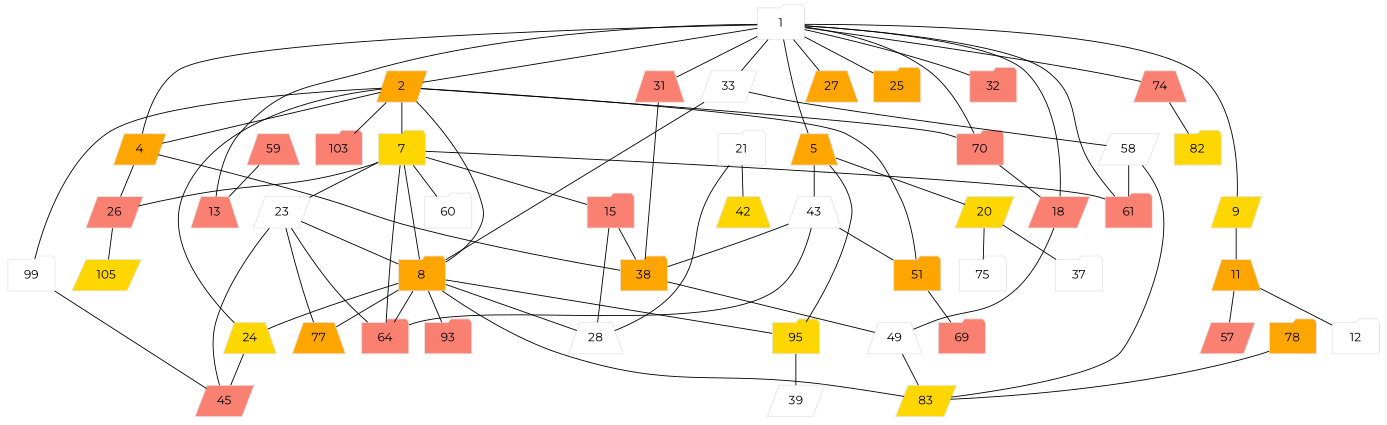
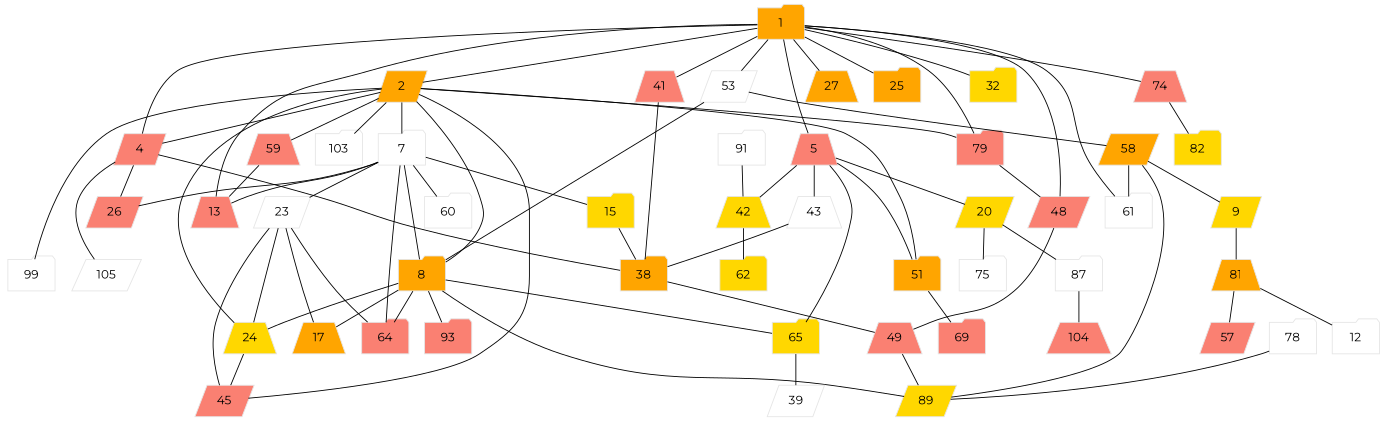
node "1": fillcolor white -> orange
edge "1" -- "9": now "58" -- "9"
node "31": label "31" -> "41"
node "33": label "33" -> "53"
node "32": fillcolor salmon -> gold
edge "2" -- "59": added
node "4": fillcolor orange -> salmon
node "103": fillcolor salmon -> white
node "7": fillcolor gold -> white
node "21": label "21" -> "91"
node "5": fillcolor orange -> salmon
node "70": label "70" -> "79"
node "58": fillcolor white -> orange
edge "7" -- "61": now "7" -- "13"
edge "5" -- "42": added
node "15": fillcolor salmon -> gold
node "18": label "18" -> "48"
node "61": fillcolor salmon -> white
edge "23" -- "8": now "23" -- "24"
edge "26" -- "105": now "4" -- "105"
edge "43" -- "51": now "5" -- "51"
node "105": fillcolor gold -> white
node "62": added
node "37": label "37" -> "87"
node "11": label "11" -> "81"
edge "43" -- "64": removed
node "77": label "77" -> "17"
node "28": removed
node "95": label "95" -> "65"
node "49": fillcolor white -> salmon
node "104": added
node "78": fillcolor orange -> white
edge "99" -- "45": now "2" -- "45"
node "83": label "83" -> "89"
